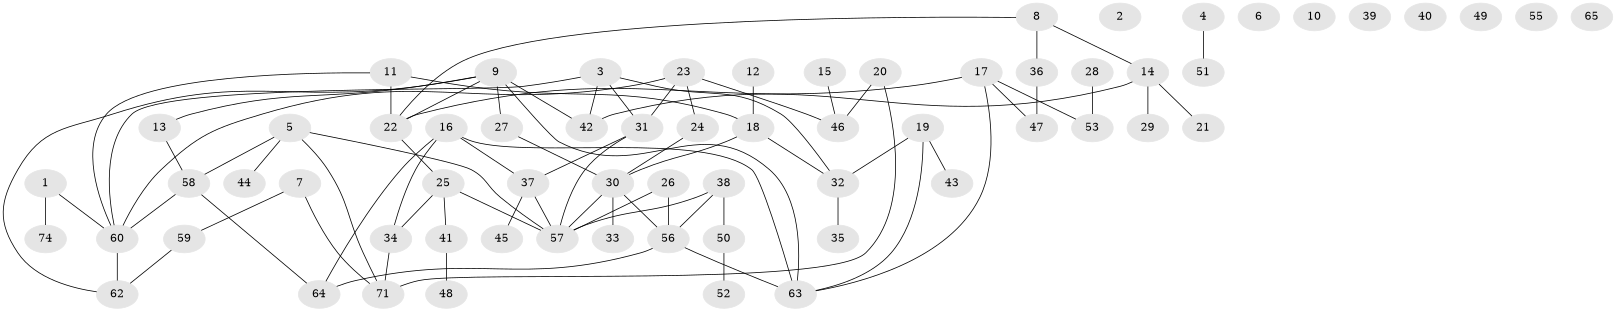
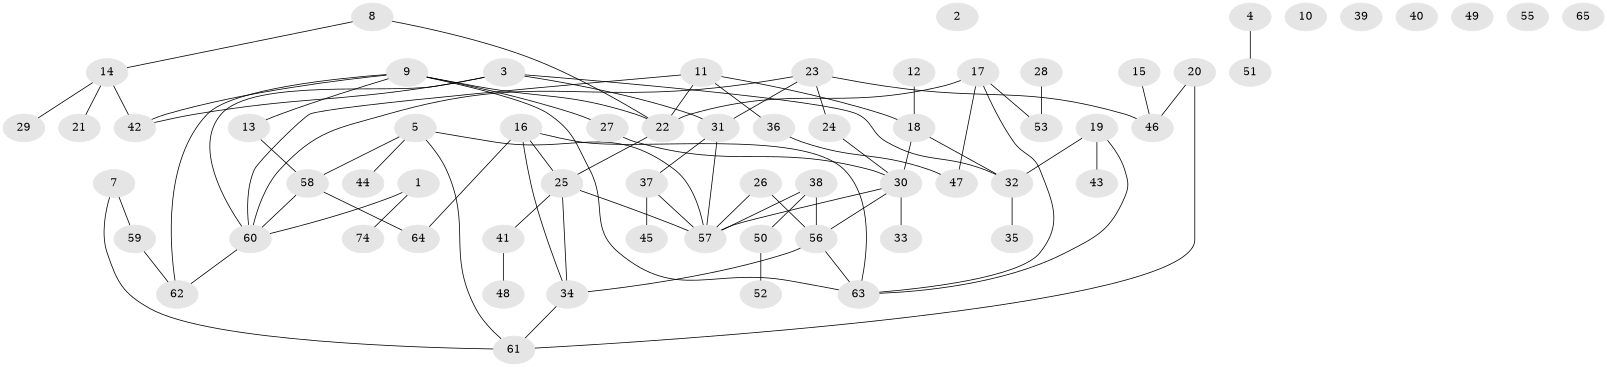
node "6": removed
edge "8" -- "36": now "11" -- "36"
edge "16" -- "37": now "16" -- "25"
edge "56" -- "64": now "56" -- "34"
node "71": label "71" -> "61"
